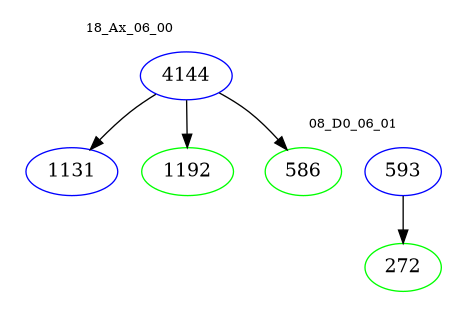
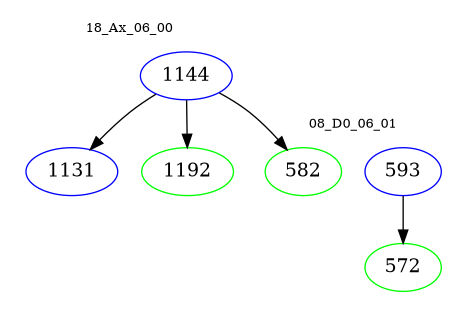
node "4144": label "4144" -> "1144"
node "586": label "586" -> "582"
node "272": label "272" -> "572"
